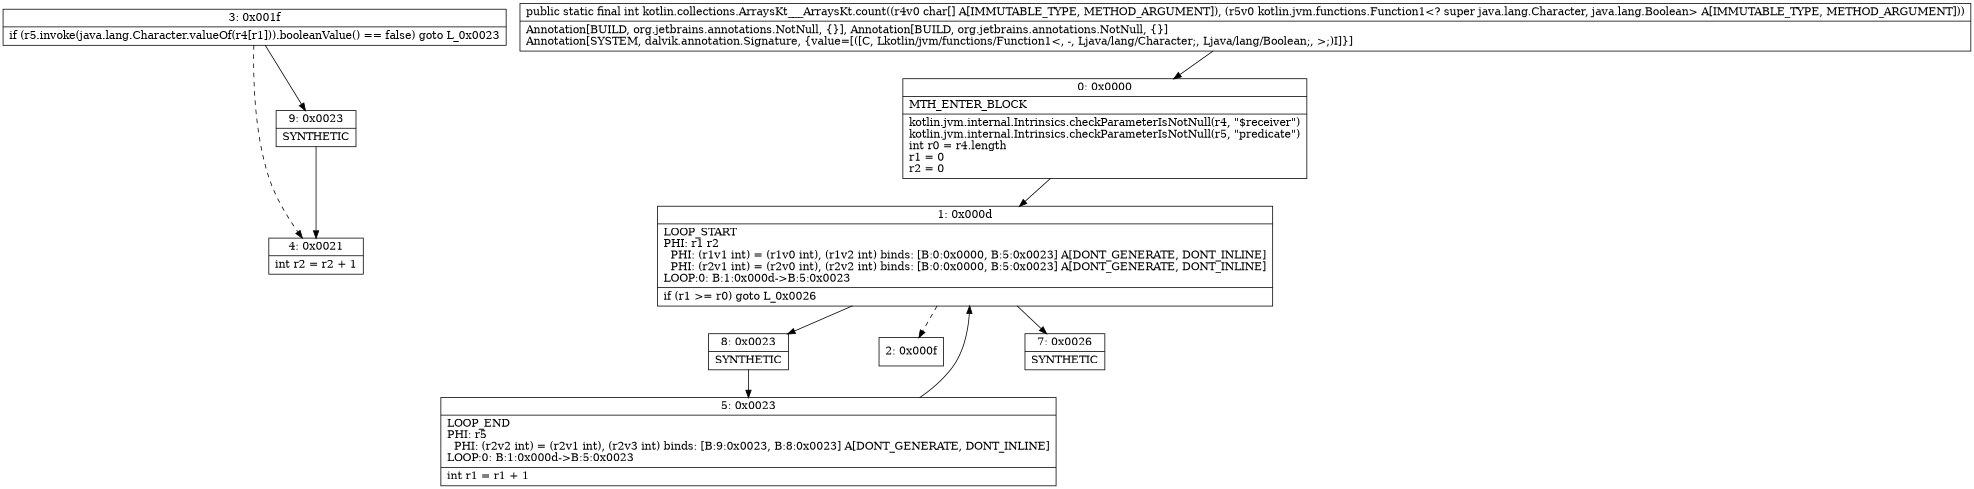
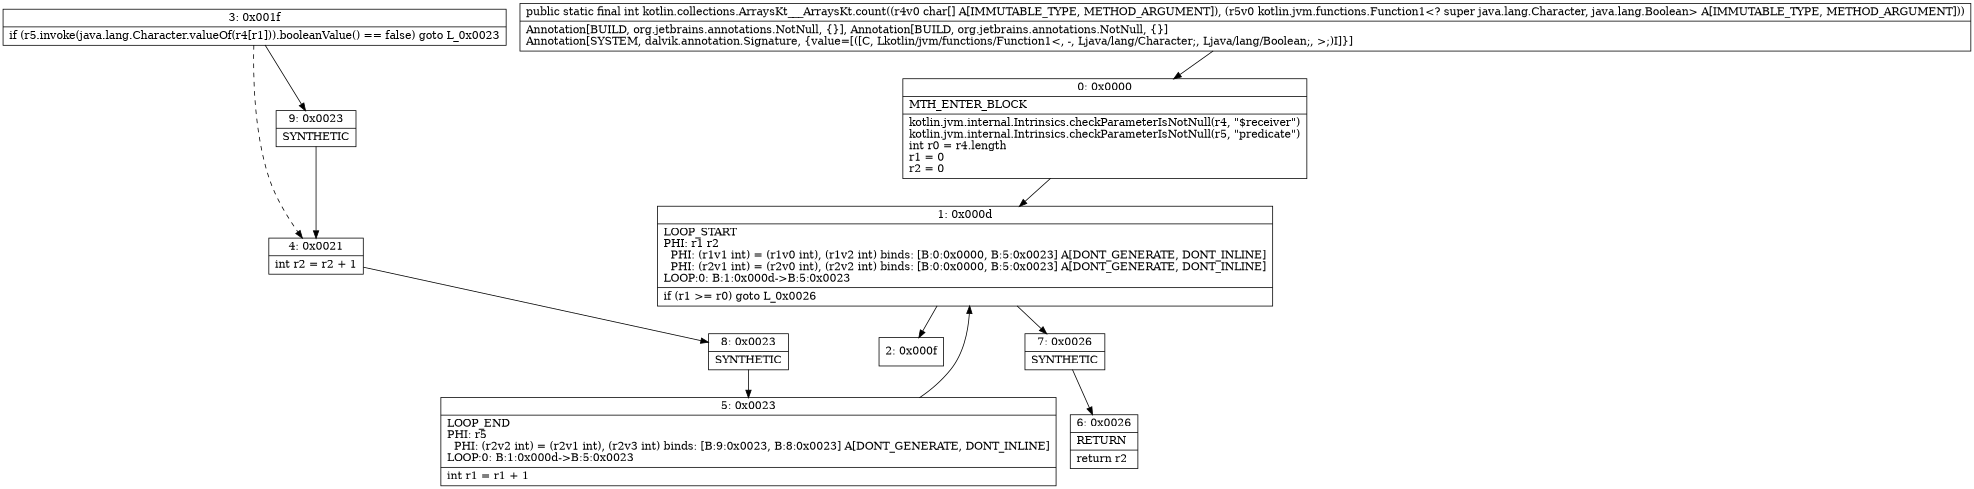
edge "1: 0x000d" -> "8: 0x0023": now "4: 0x0021" -> "8: 0x0023"
edge "1: 0x000d" -> "2: 0x000f": style dashed -> solid
node "6: 0x0026": added
